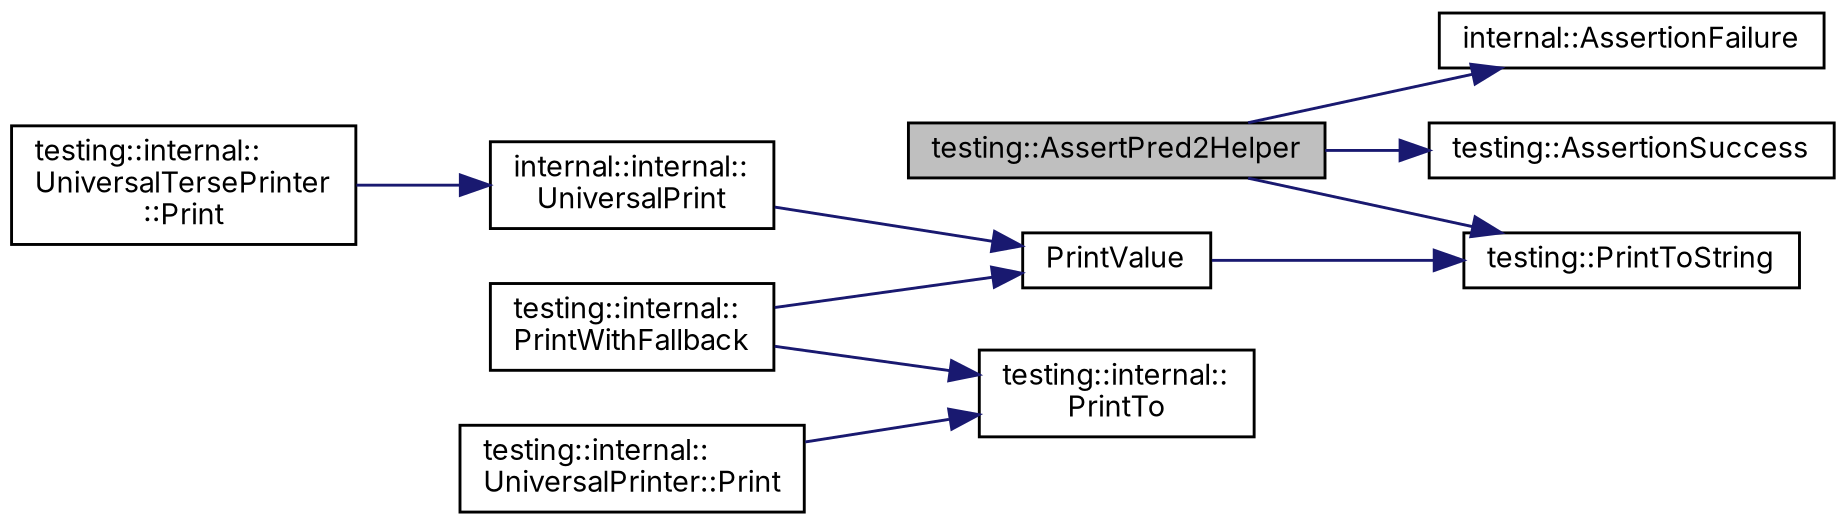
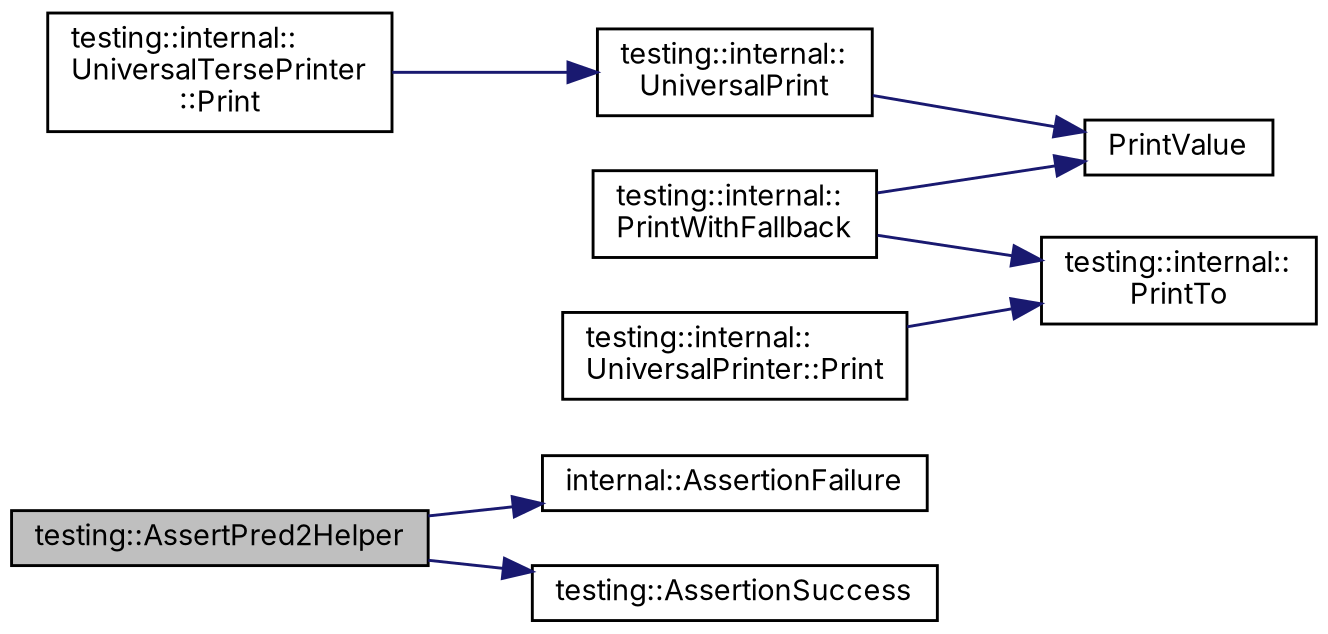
node "internal::internal:: UniversalPrint": label "internal::internal:: UniversalPrint" -> "testing::internal:: UniversalPrint"
node "testing::PrintToString": removed
